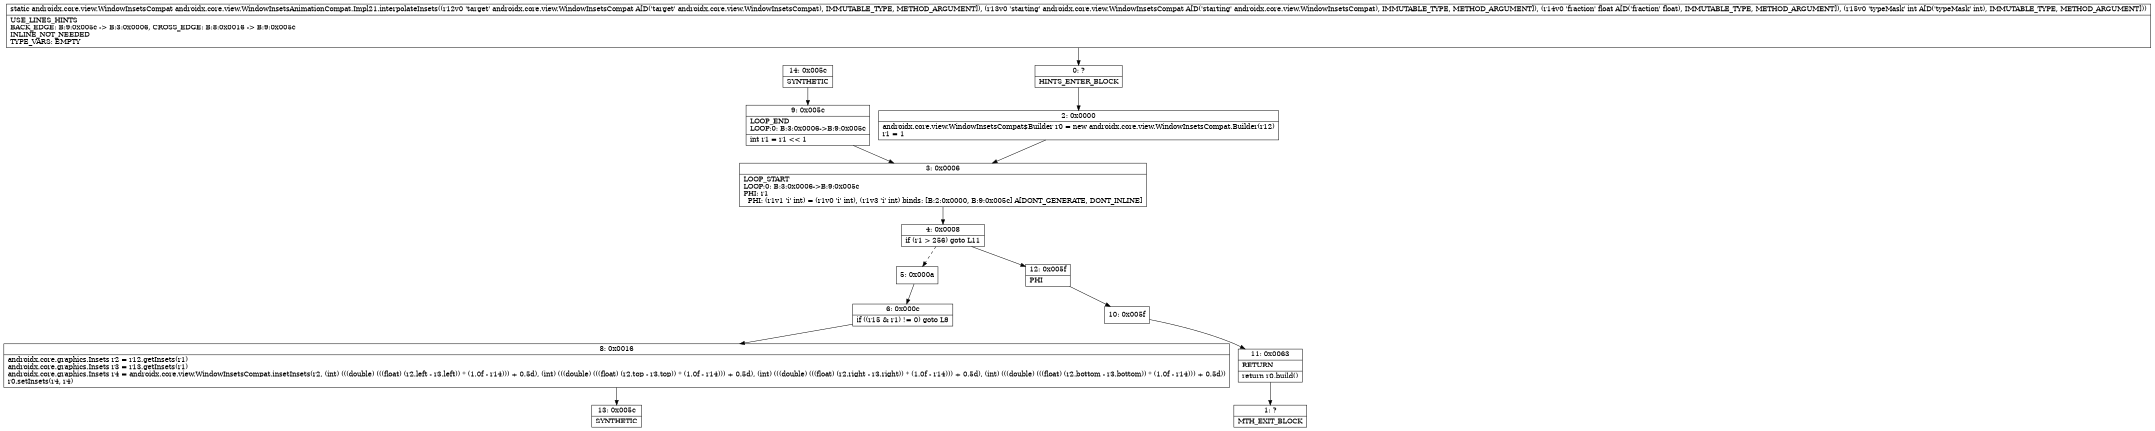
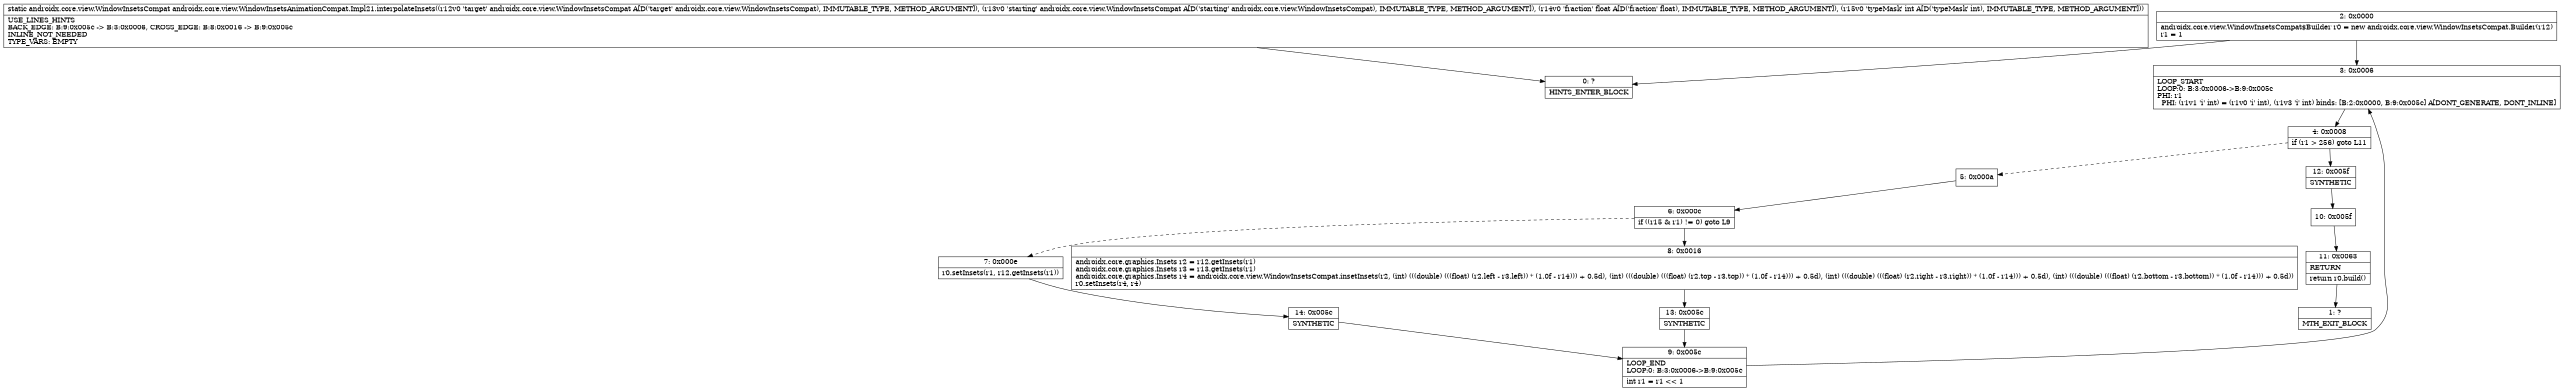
edge "0: ?" -> "2: 0x0000": reversed
node "7: 0x000e": added
node "12: 0x005f": text "PHI" -> "SYNTHETIC"
edge "13: 0x005c" -> "9: 0x005c": added
